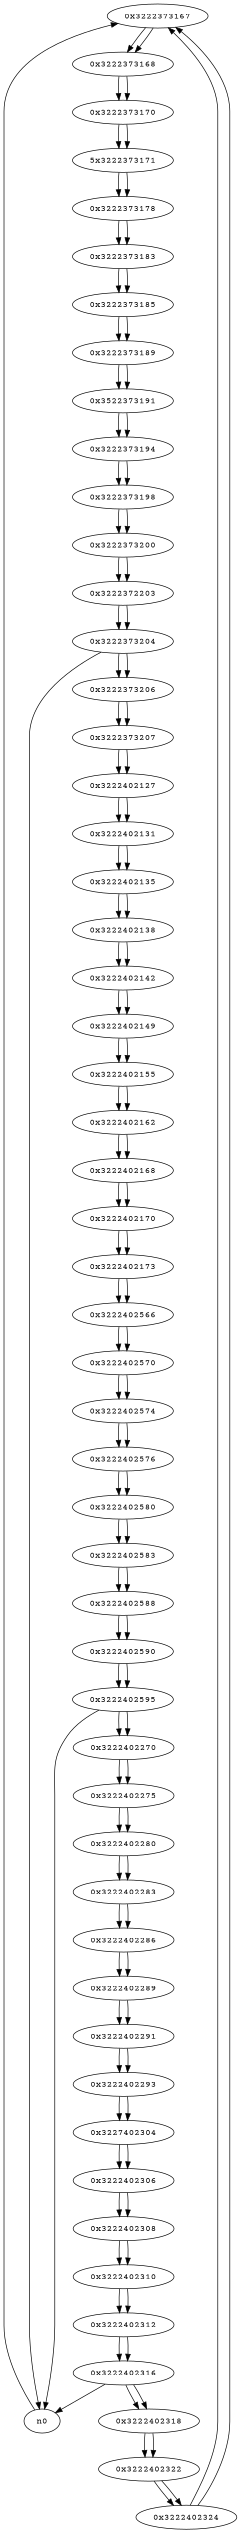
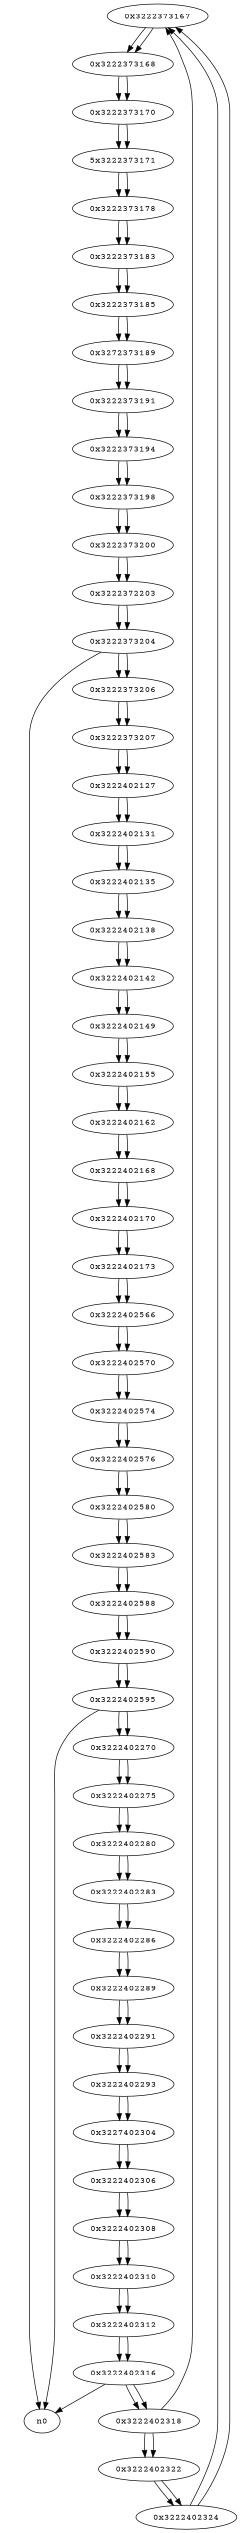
node "0x3222373189": label "0x3222373189" -> "0x3272373189"
node "0x3522373191": label "0x3522373191" -> "0x3222373191"
edge "n0" -> "0x3222373167": now "0x3222402318" -> "0x3222373167"
